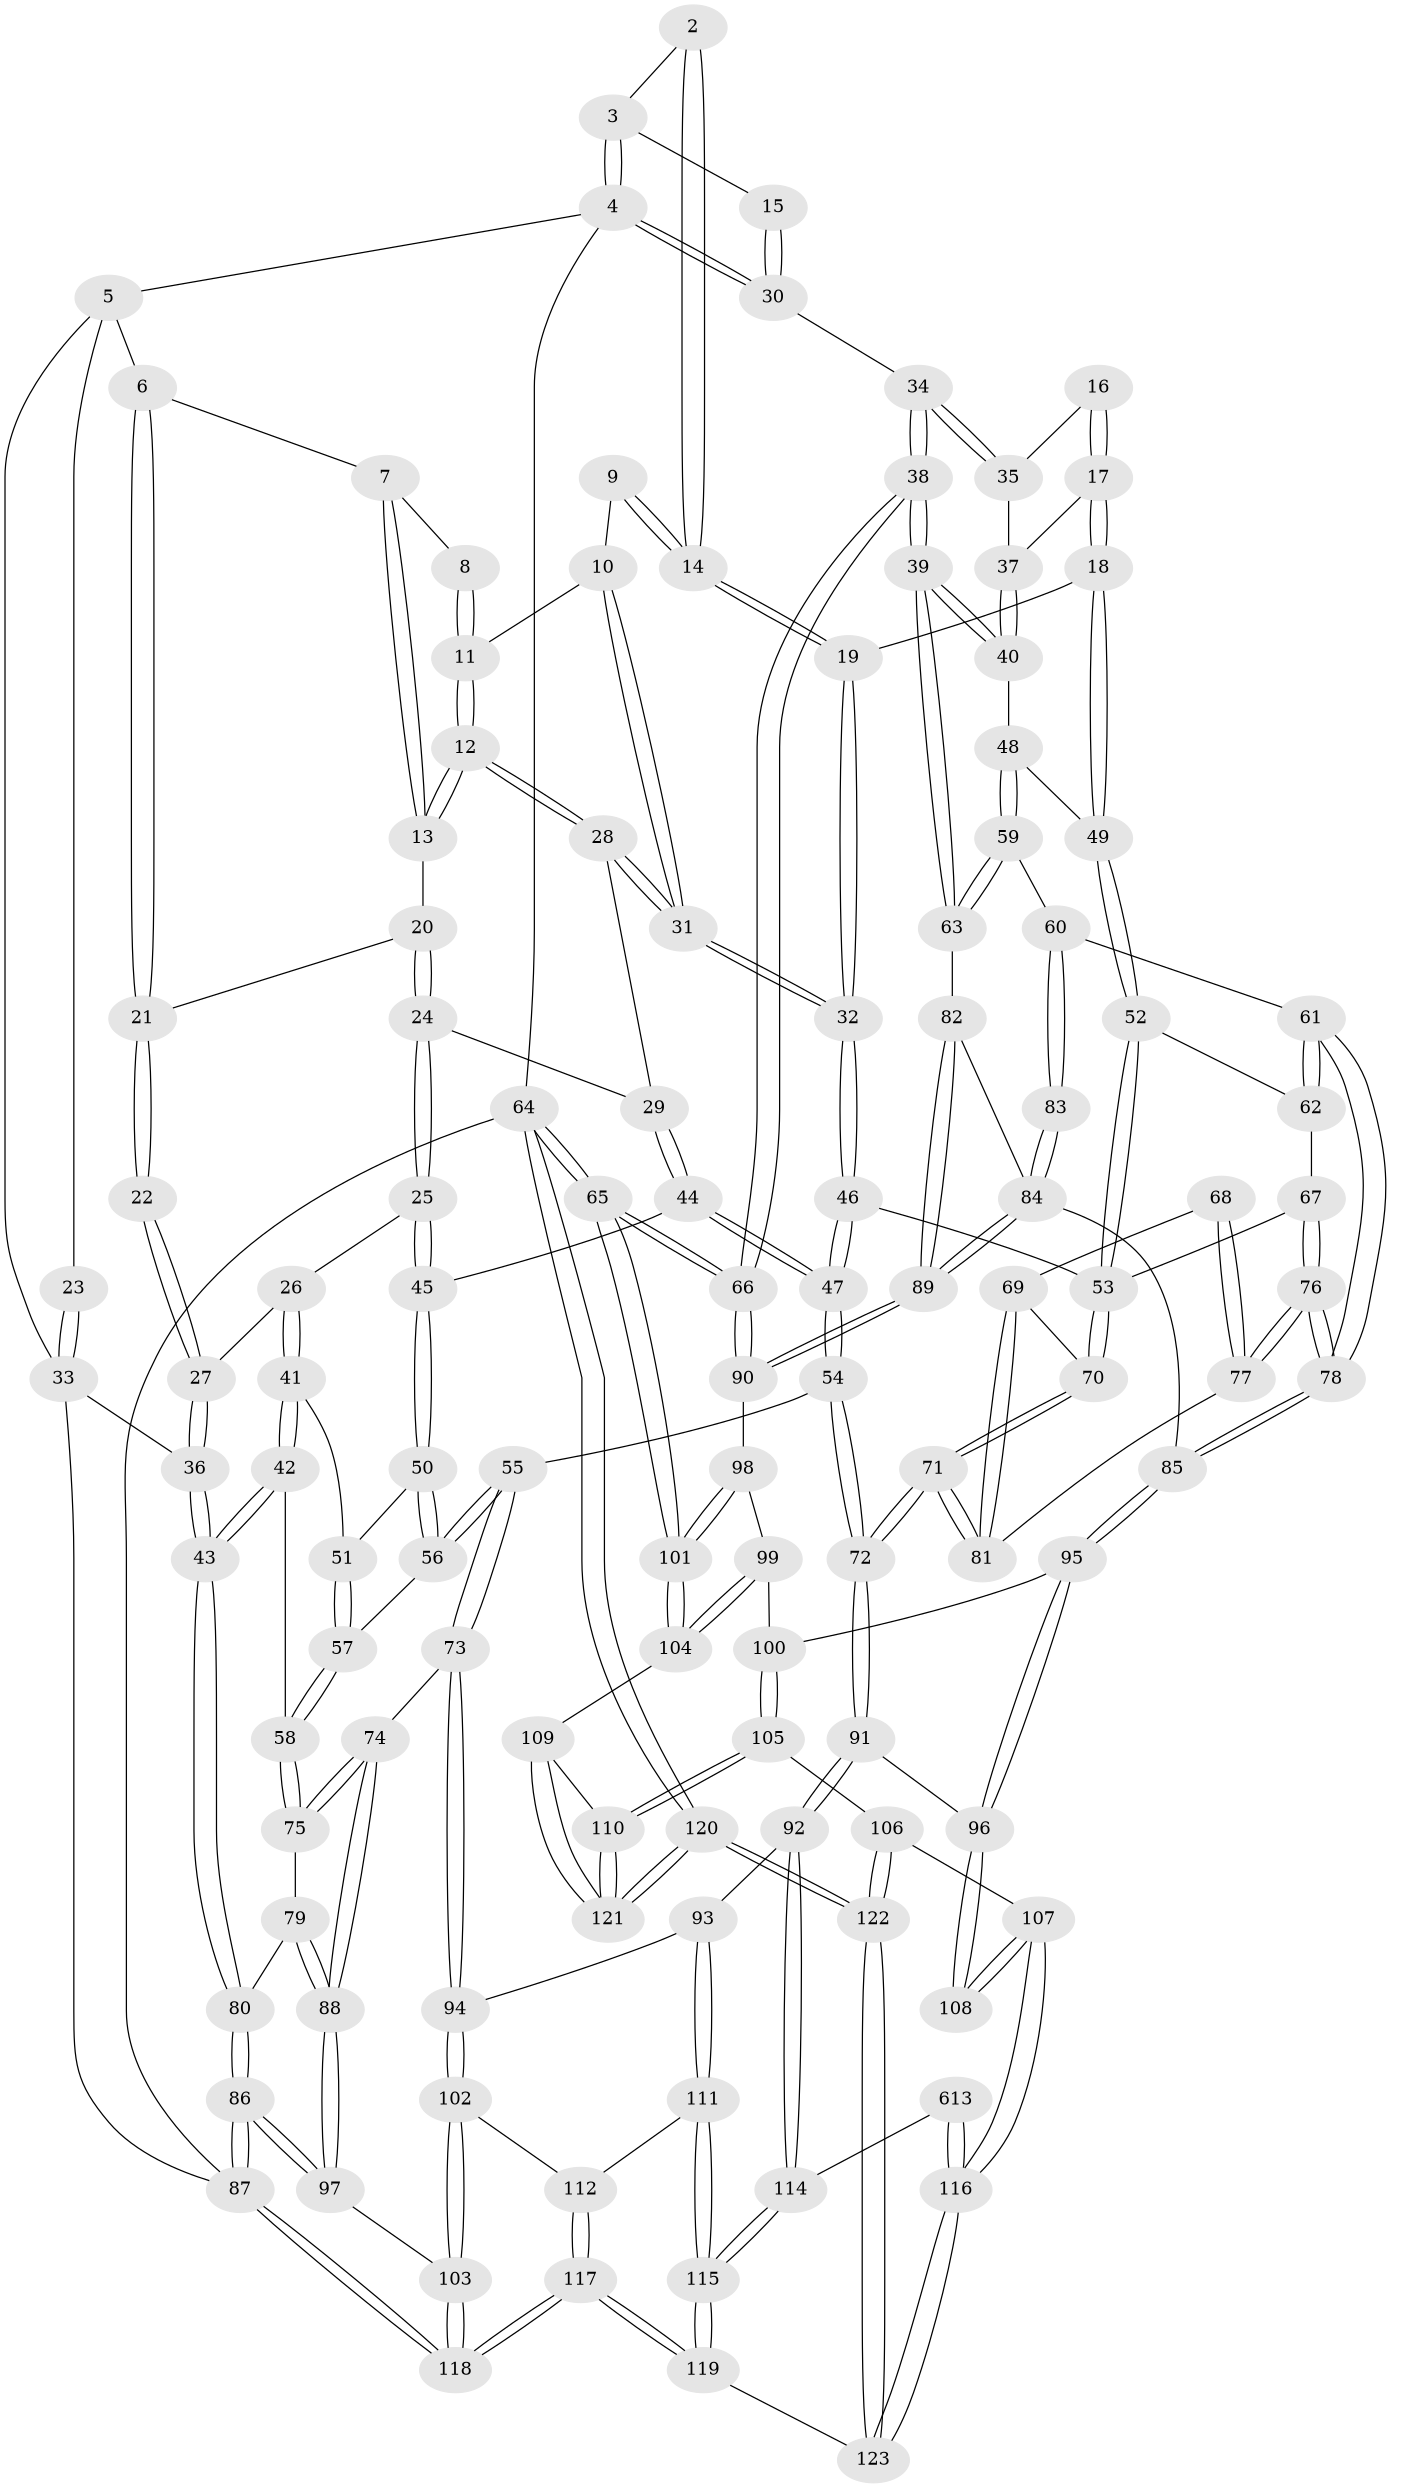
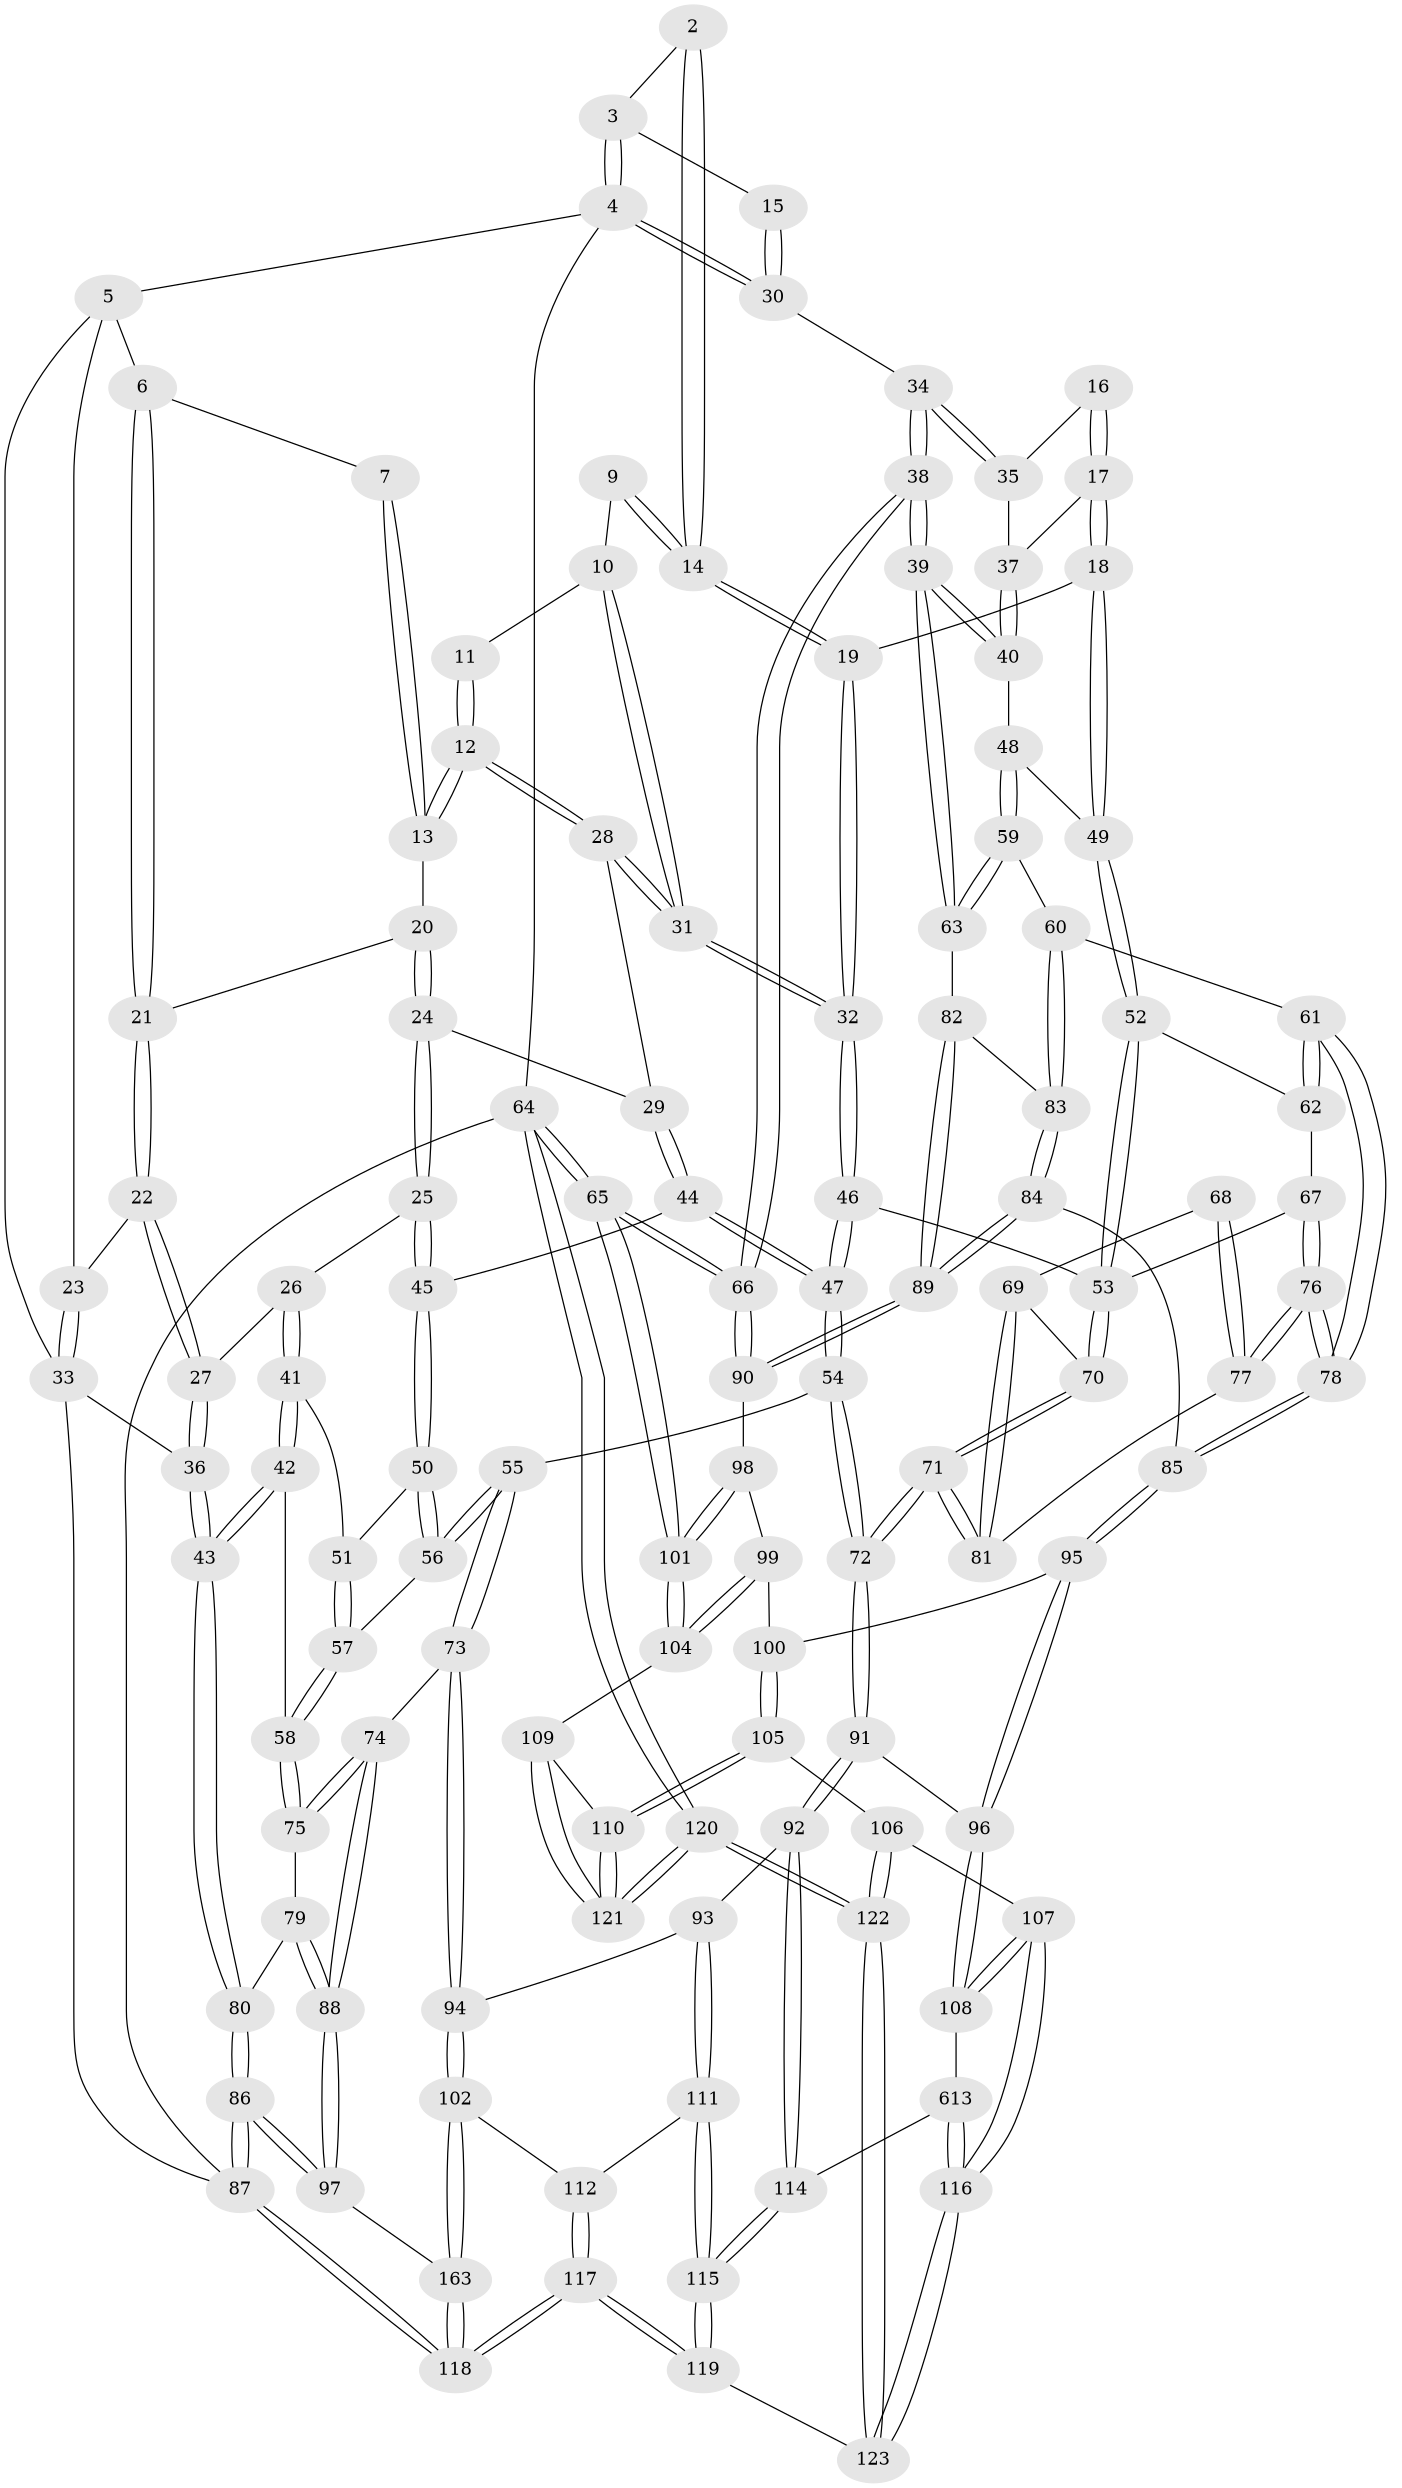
node "8": removed
edge "82" -- "84": now "82" -- "83"
edge "22" -- "23": added
edge "108" -- "613": added
node "103": label "103" -> "163"
